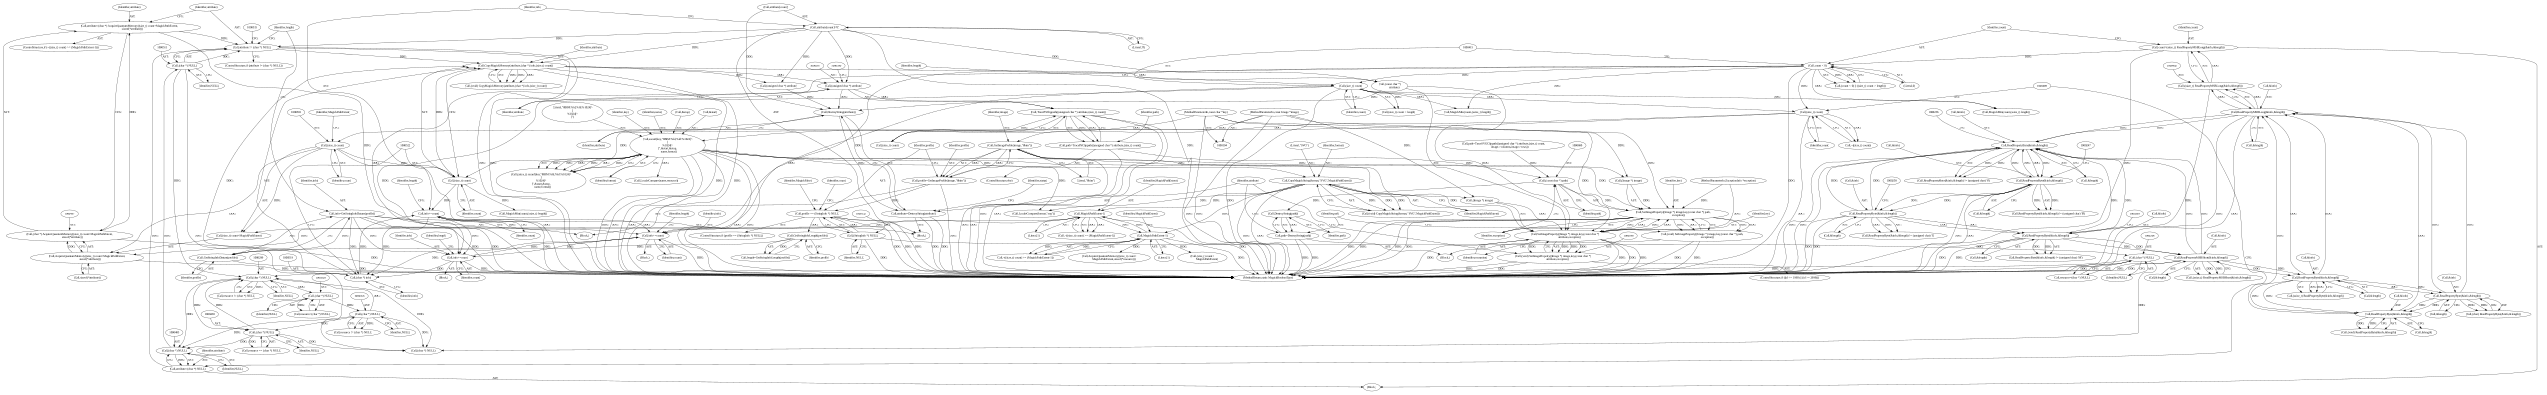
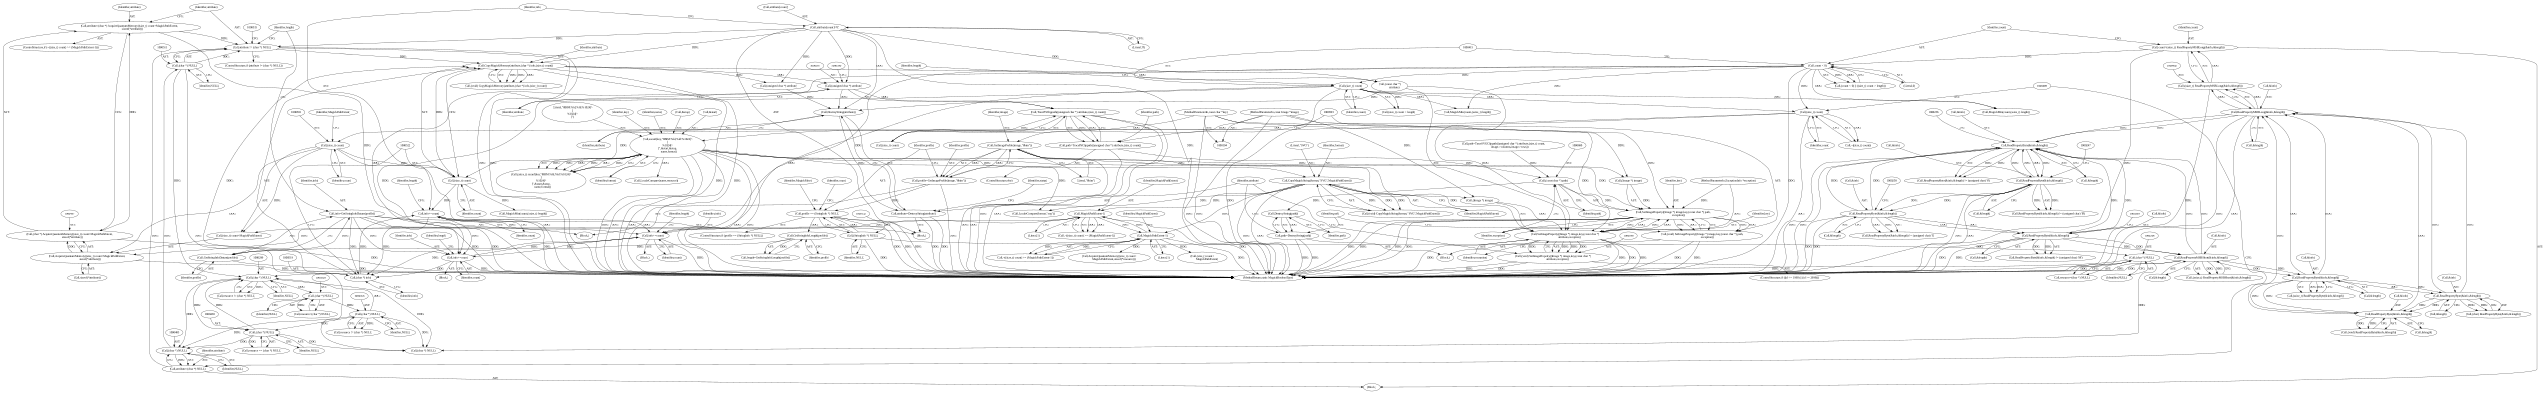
edge "(Call,attribute[count])" -> "(Call,DestroyString(attribute))": now "(Call,attribute[count]='0')" -> "(Call,DestroyString(attribute))"
node "1000593": added
